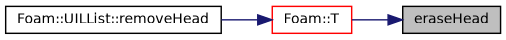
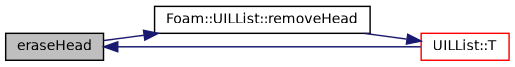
node "Foam::T": label "Foam::T" -> "UILList::T"
edge "eraseHead" -> "Foam::UILList::removeHead": added
